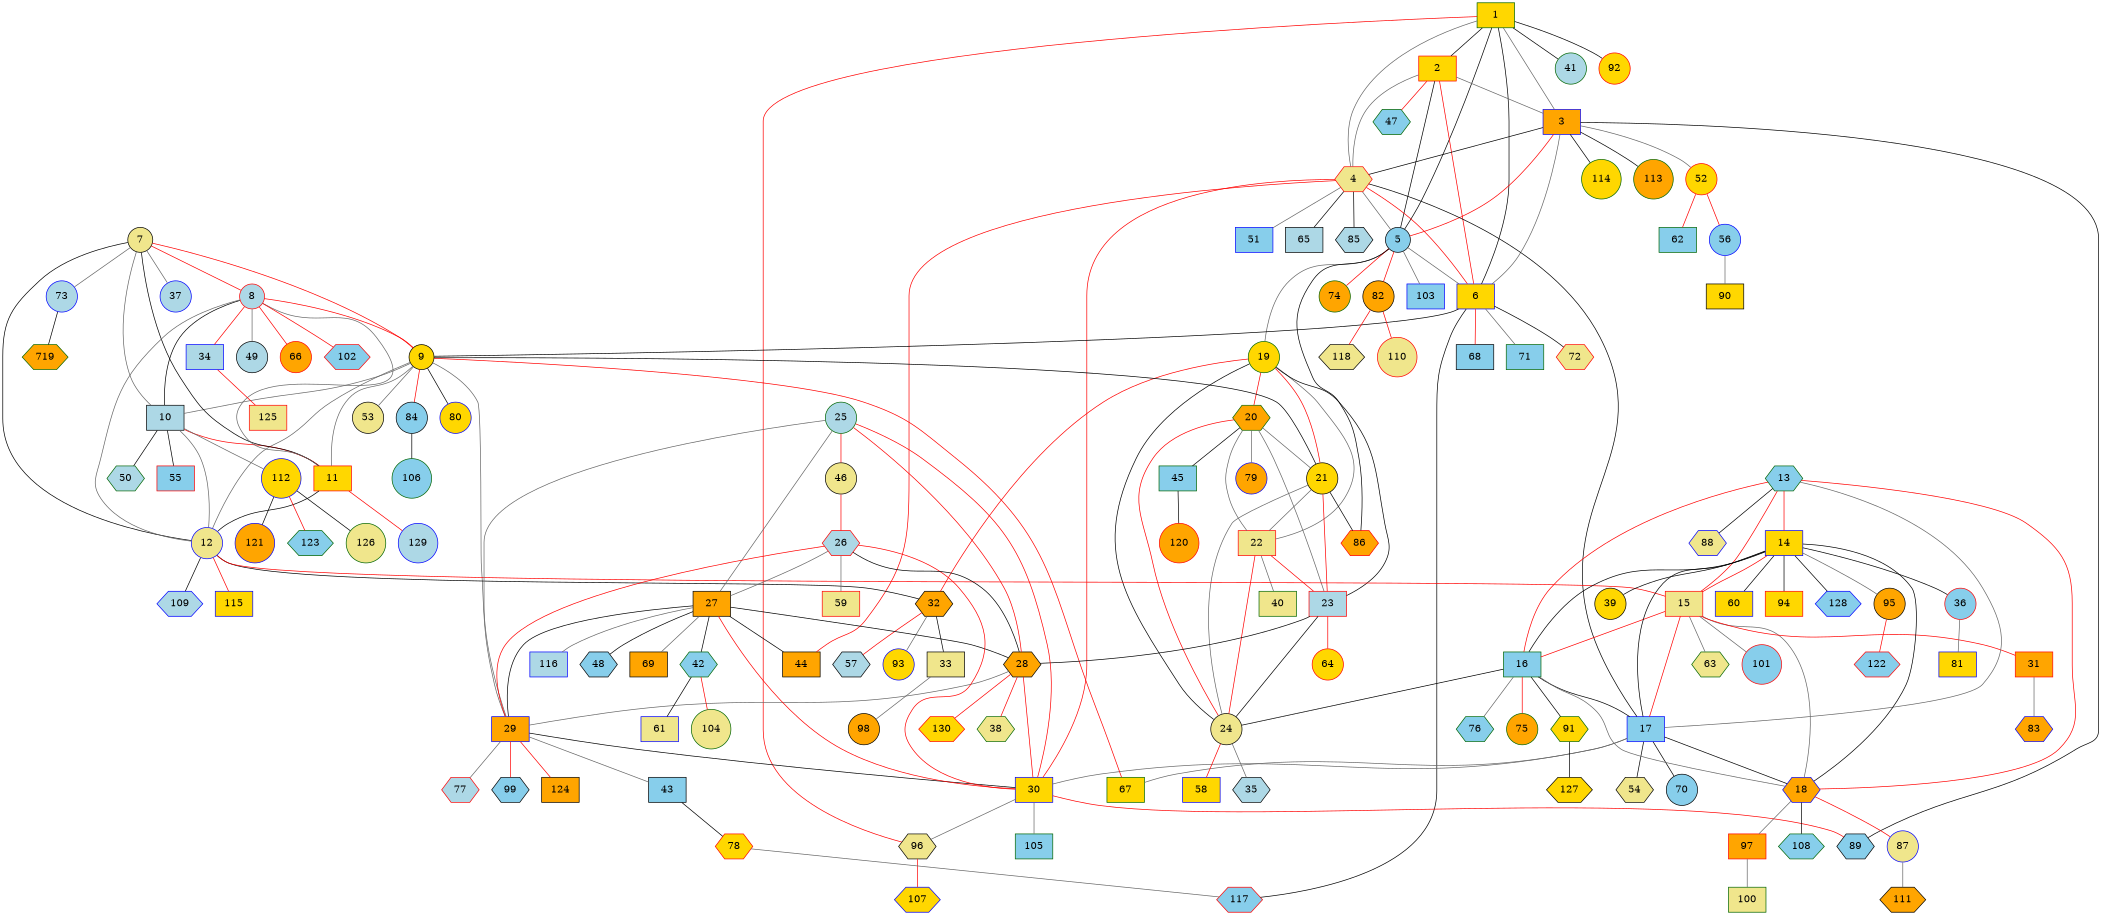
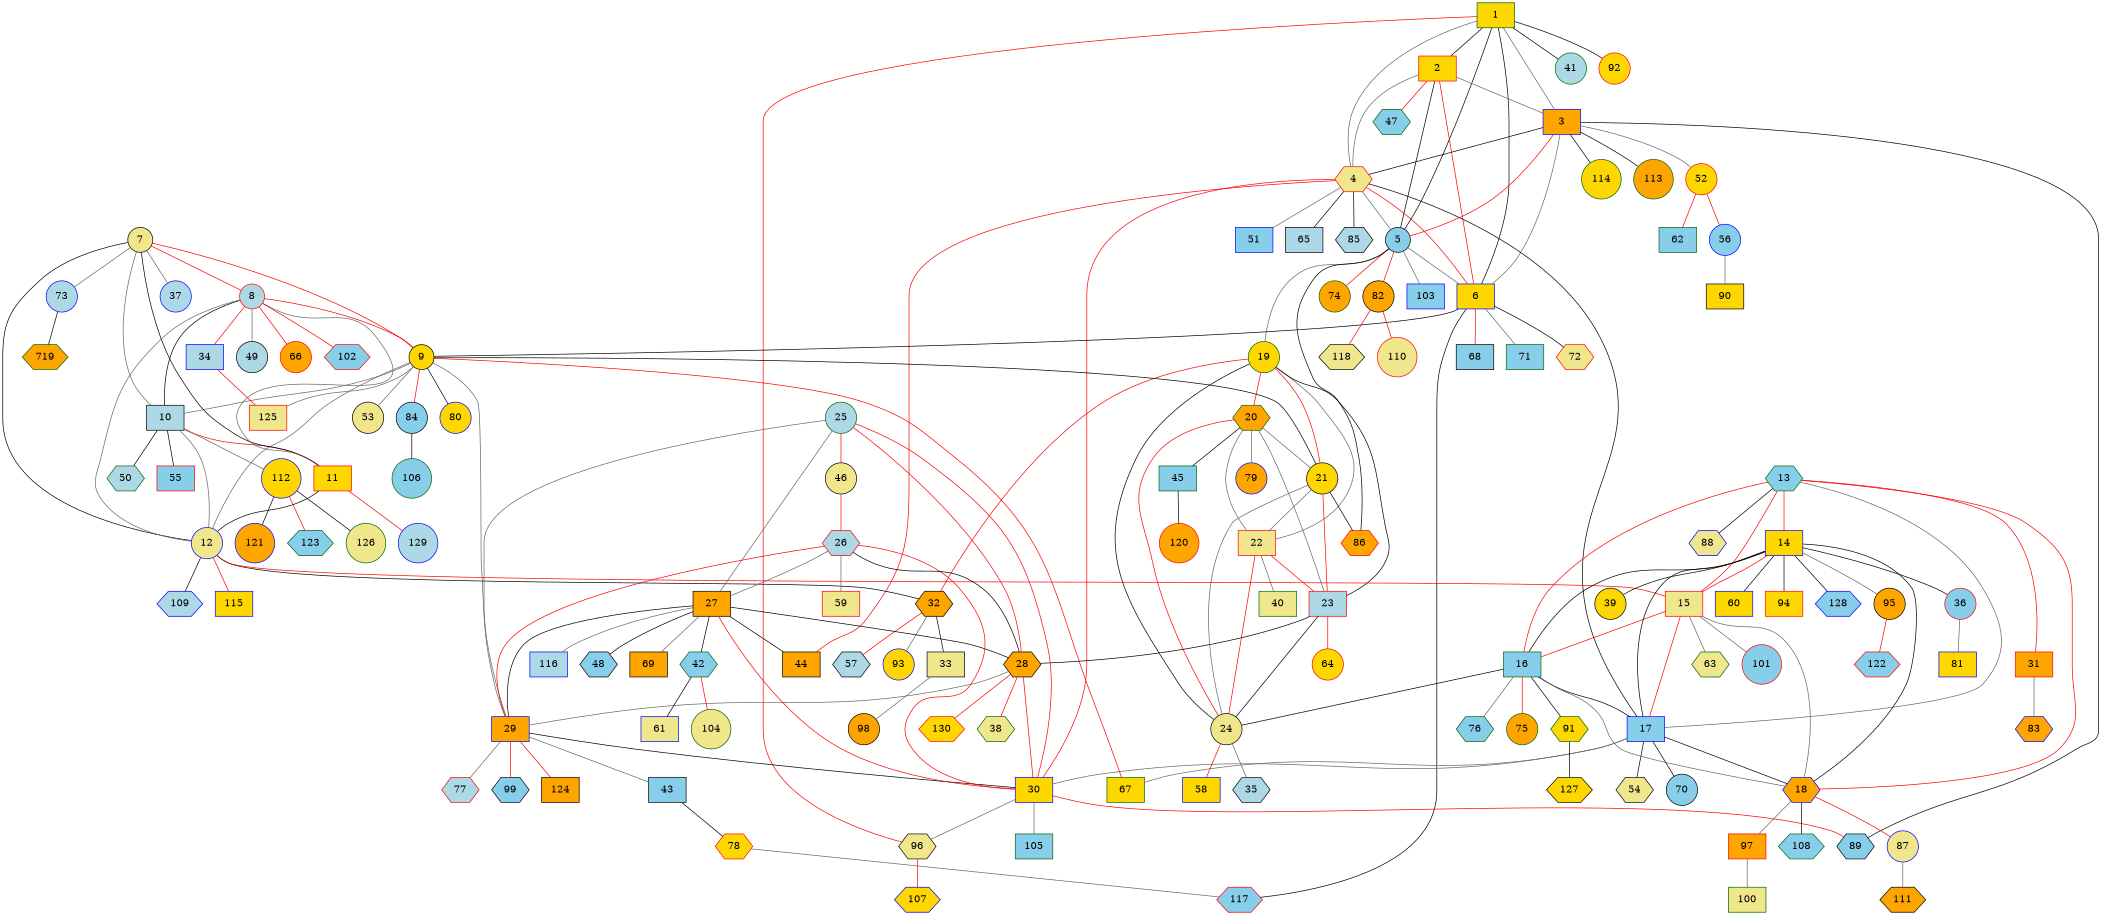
edge "9" -- "11": now "9" -- "125"
edge "15" -- "31": now "13" -- "31"
